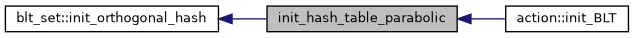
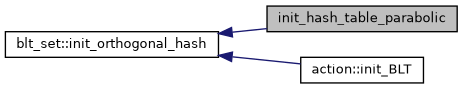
edge "action::init_BLT" -> "init_hash_table_parabolic": now "action::init_BLT" -> "blt_set::init_orthogonal_hash"
